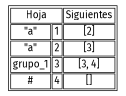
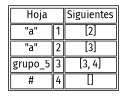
node "Hoja": text "grupo_1" -> "grupo_5"
